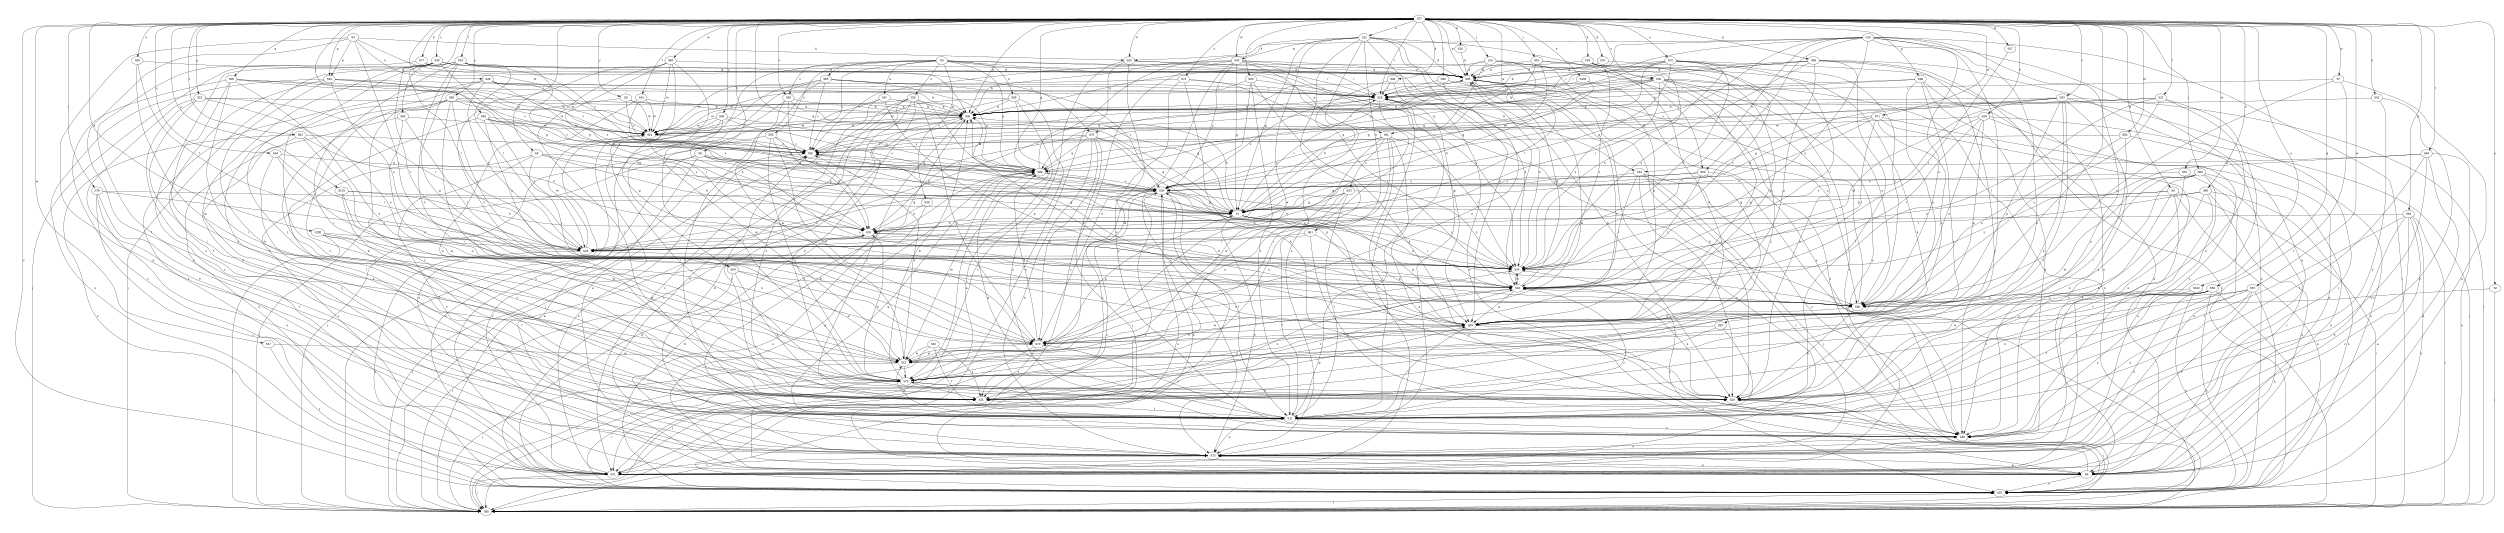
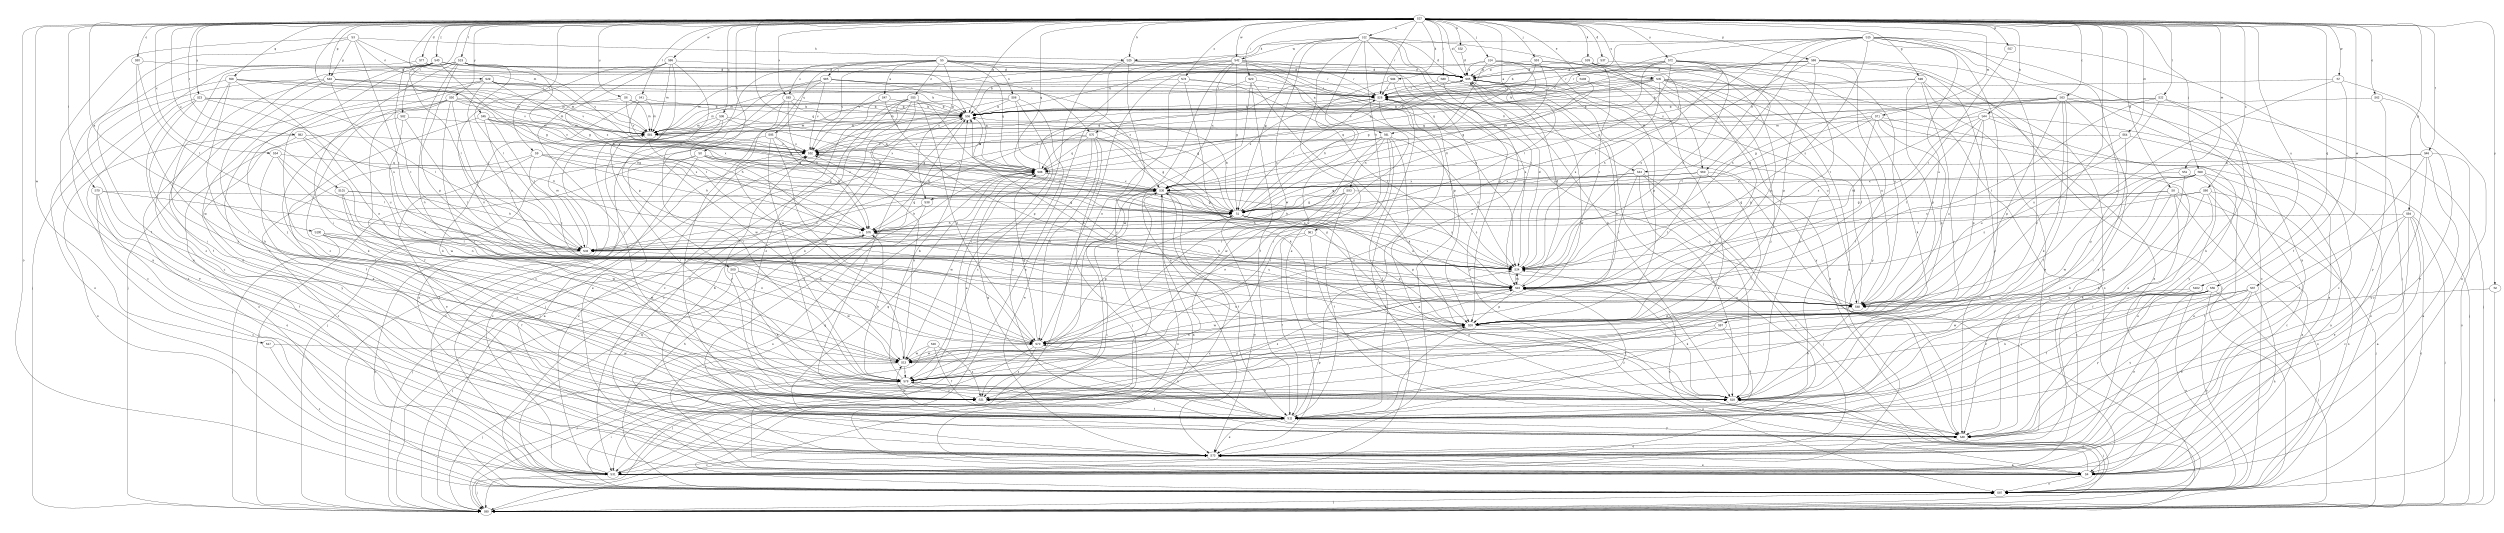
edge "S34" -> "S49": now "S34" -> "S38"
